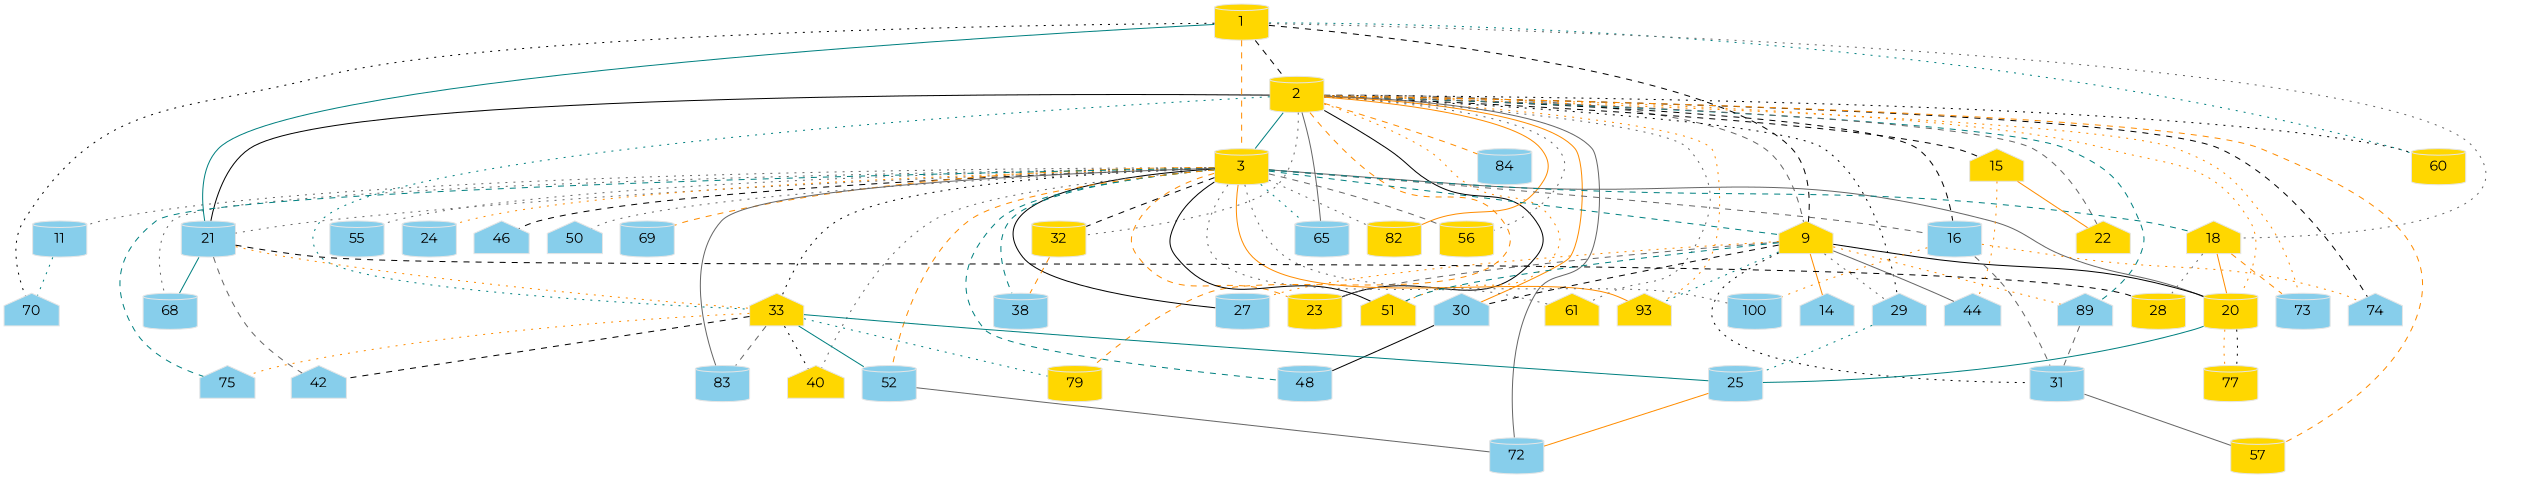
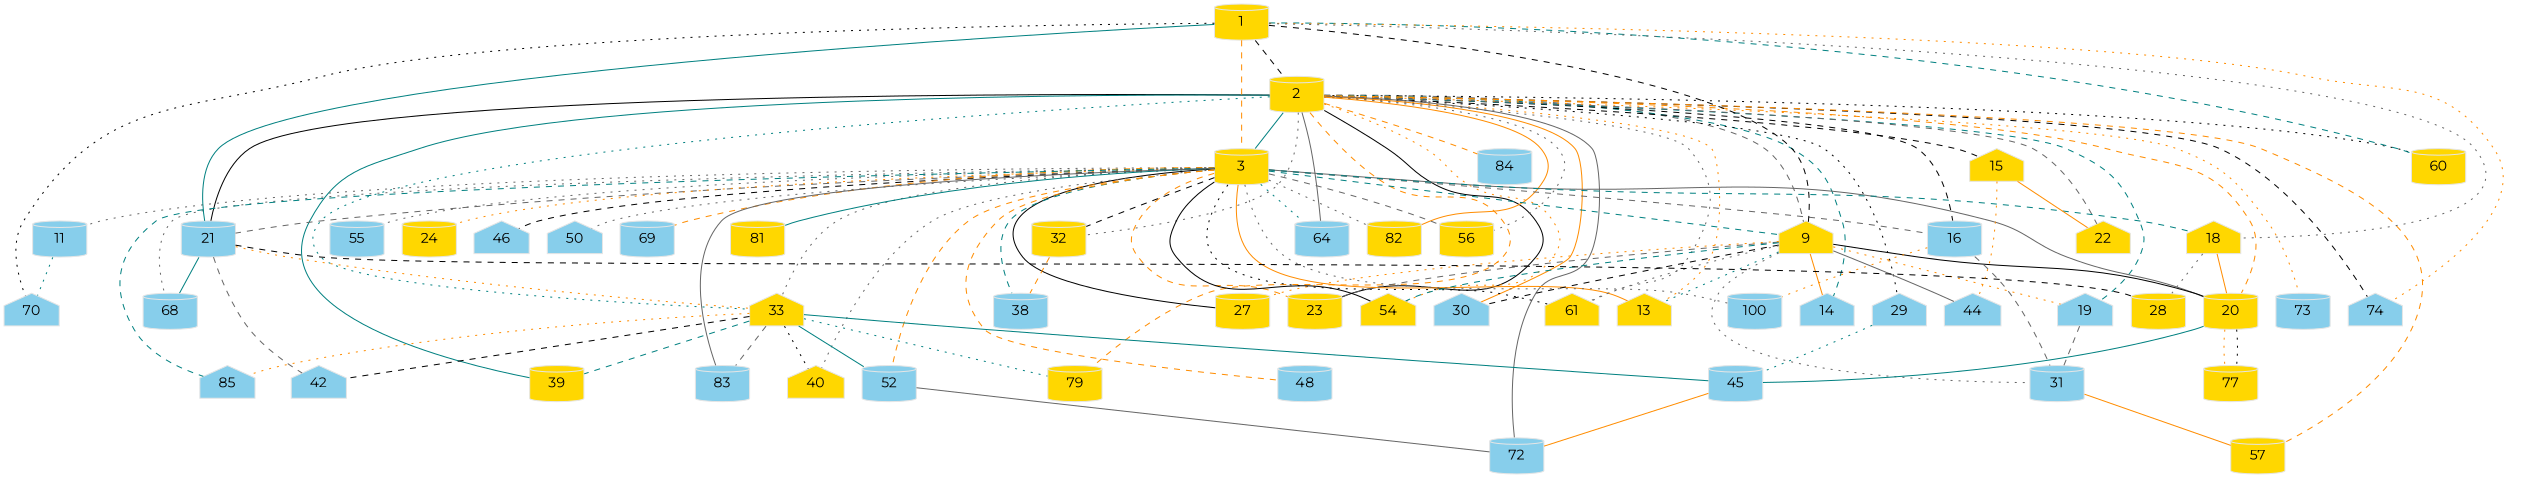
edge "1" -- "60": style dotted -> dashed
edge "2" -- "14": added
edge "2" -- "20": style dotted -> dashed
edge "3" -- "21": style dotted -> dashed
edge "3" -- "33": color black -> gray40
node "24": fillcolor skyblue -> gold
node "81": added
node "65": label "65" -> "64"
edge "18" -- "73": removed
edge "16" -- "74": now "1" -- "74"
edge "3" -- "61": color gray40 -> black
edge "9" -- "29": now "9" -- "61"
edge "3" -- "48": color teal -> darkorange
node "27": fillcolor skyblue -> gold
node "51": label "51" -> "54"
node "93": label "93" -> "13"
node "89": label "89" -> "19"
edge "30" -- "48": removed
edge "9" -- "31": color black -> gray40
node "75": label "75" -> "85"
node "39": added
node "25": label "25" -> "45"
edge "31" -- "57": color gray40 -> darkorange
